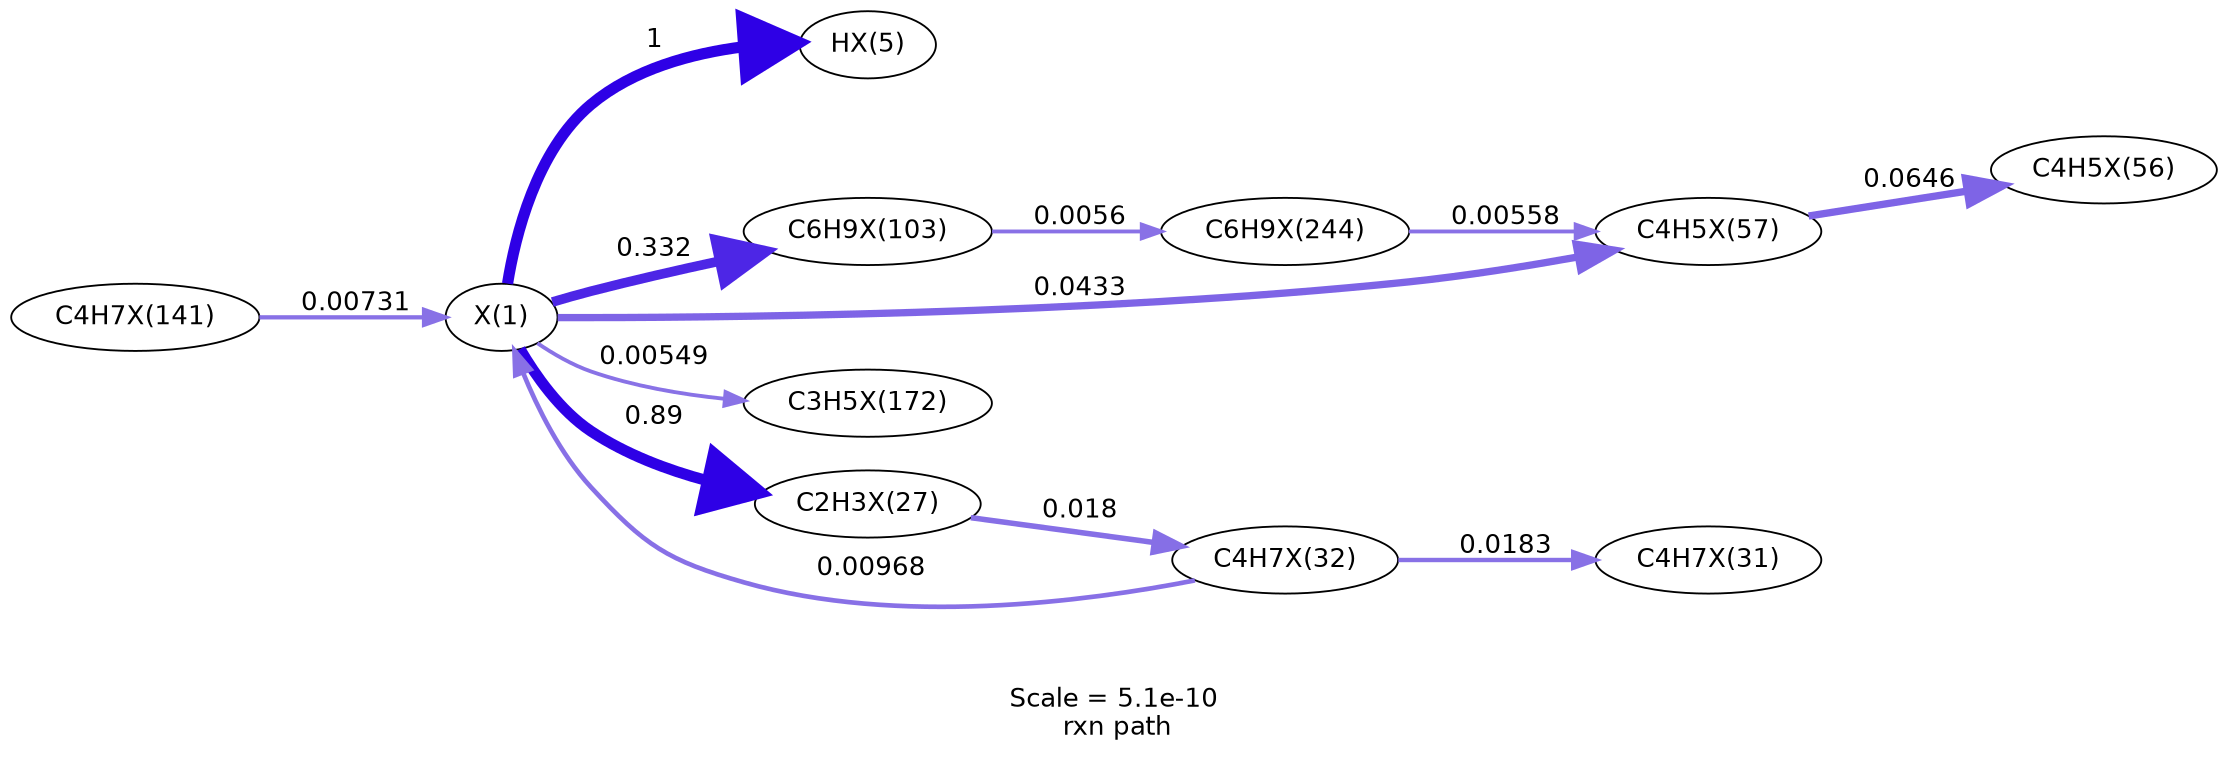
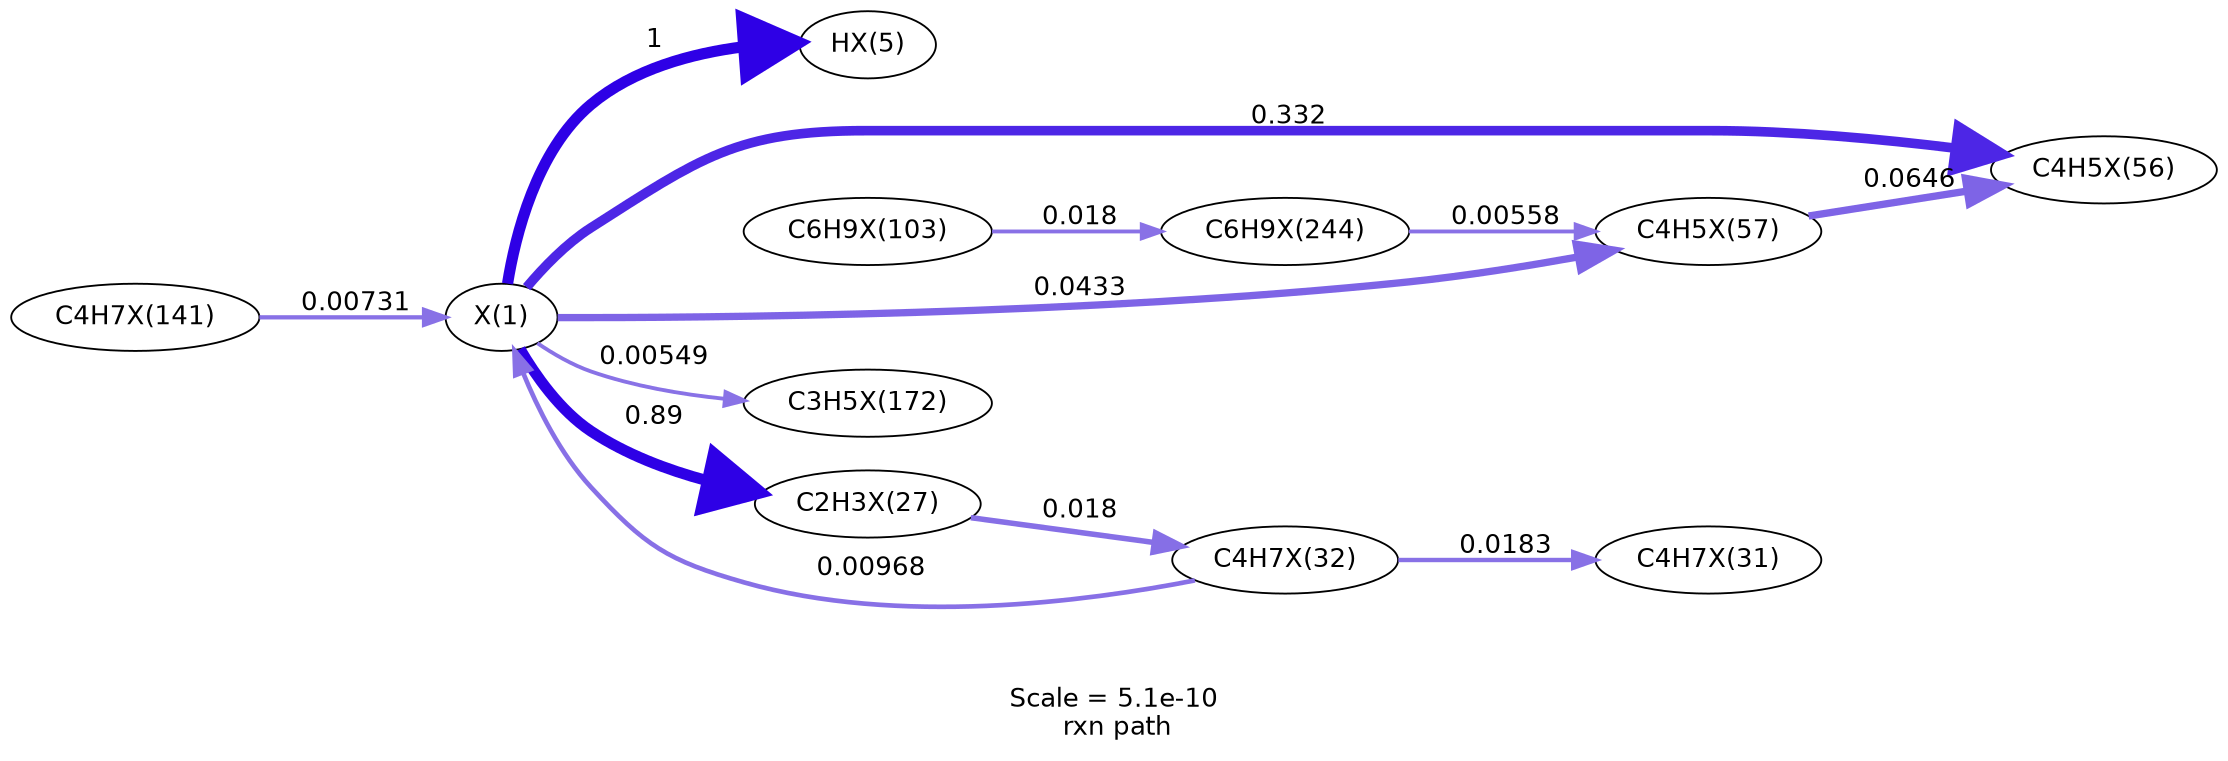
edge "C6H9X(103)" -> "C6H9X(244)": label " 0.0056" -> " 0.018"
edge "X(1)" -> "C6H9X(103)": now "X(1)" -> "C4H5X(56)"
